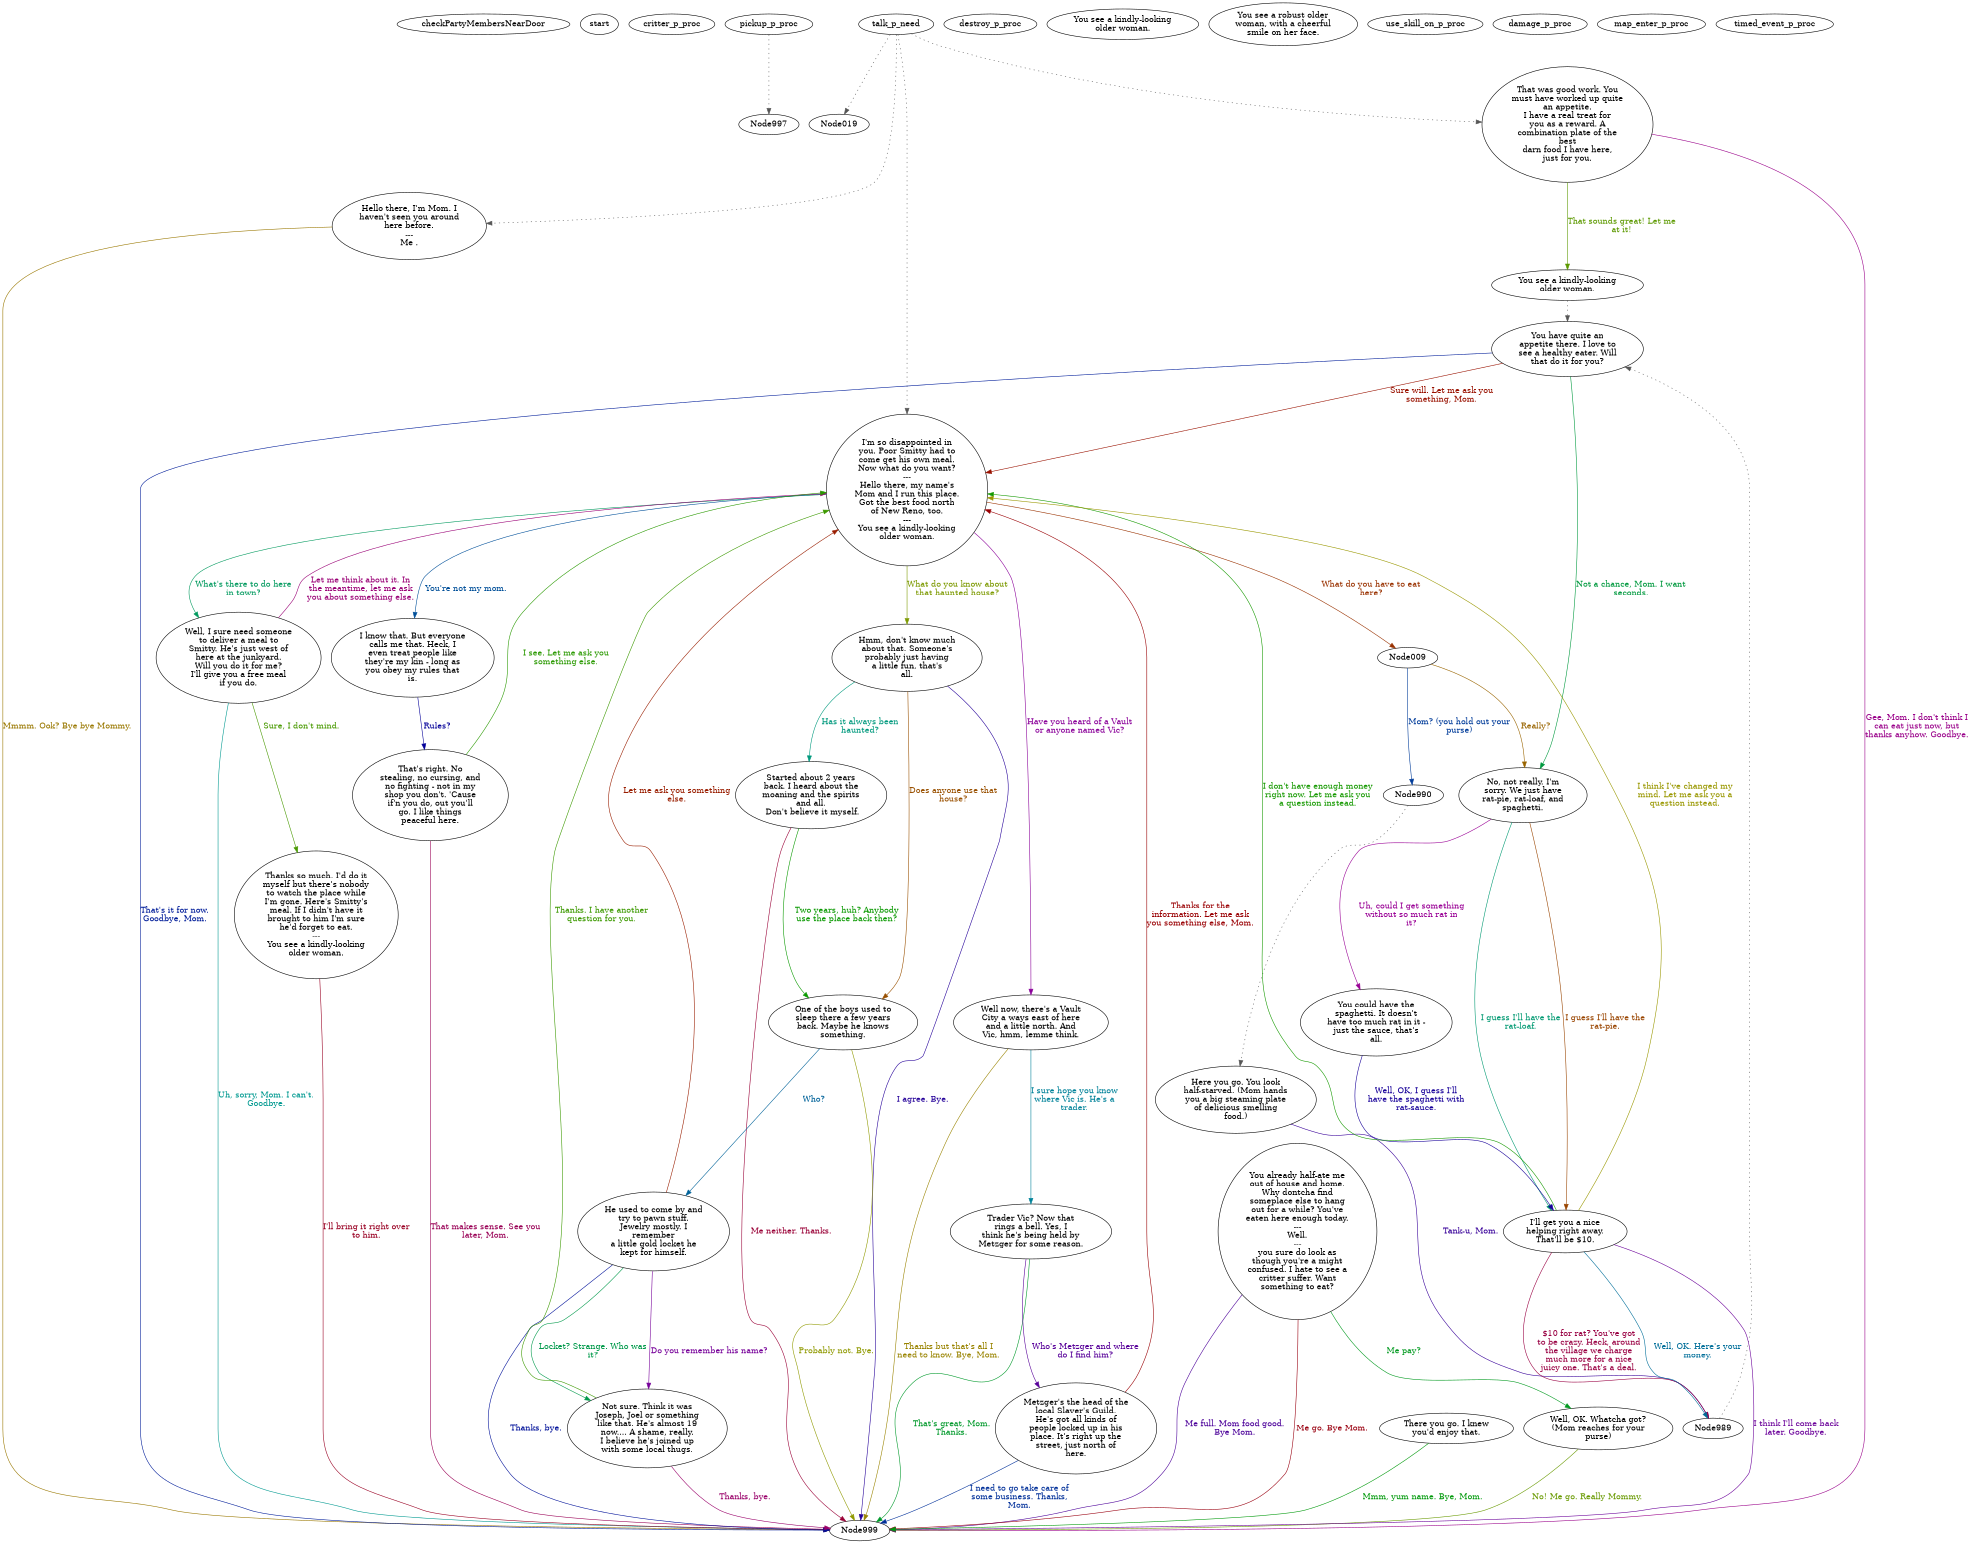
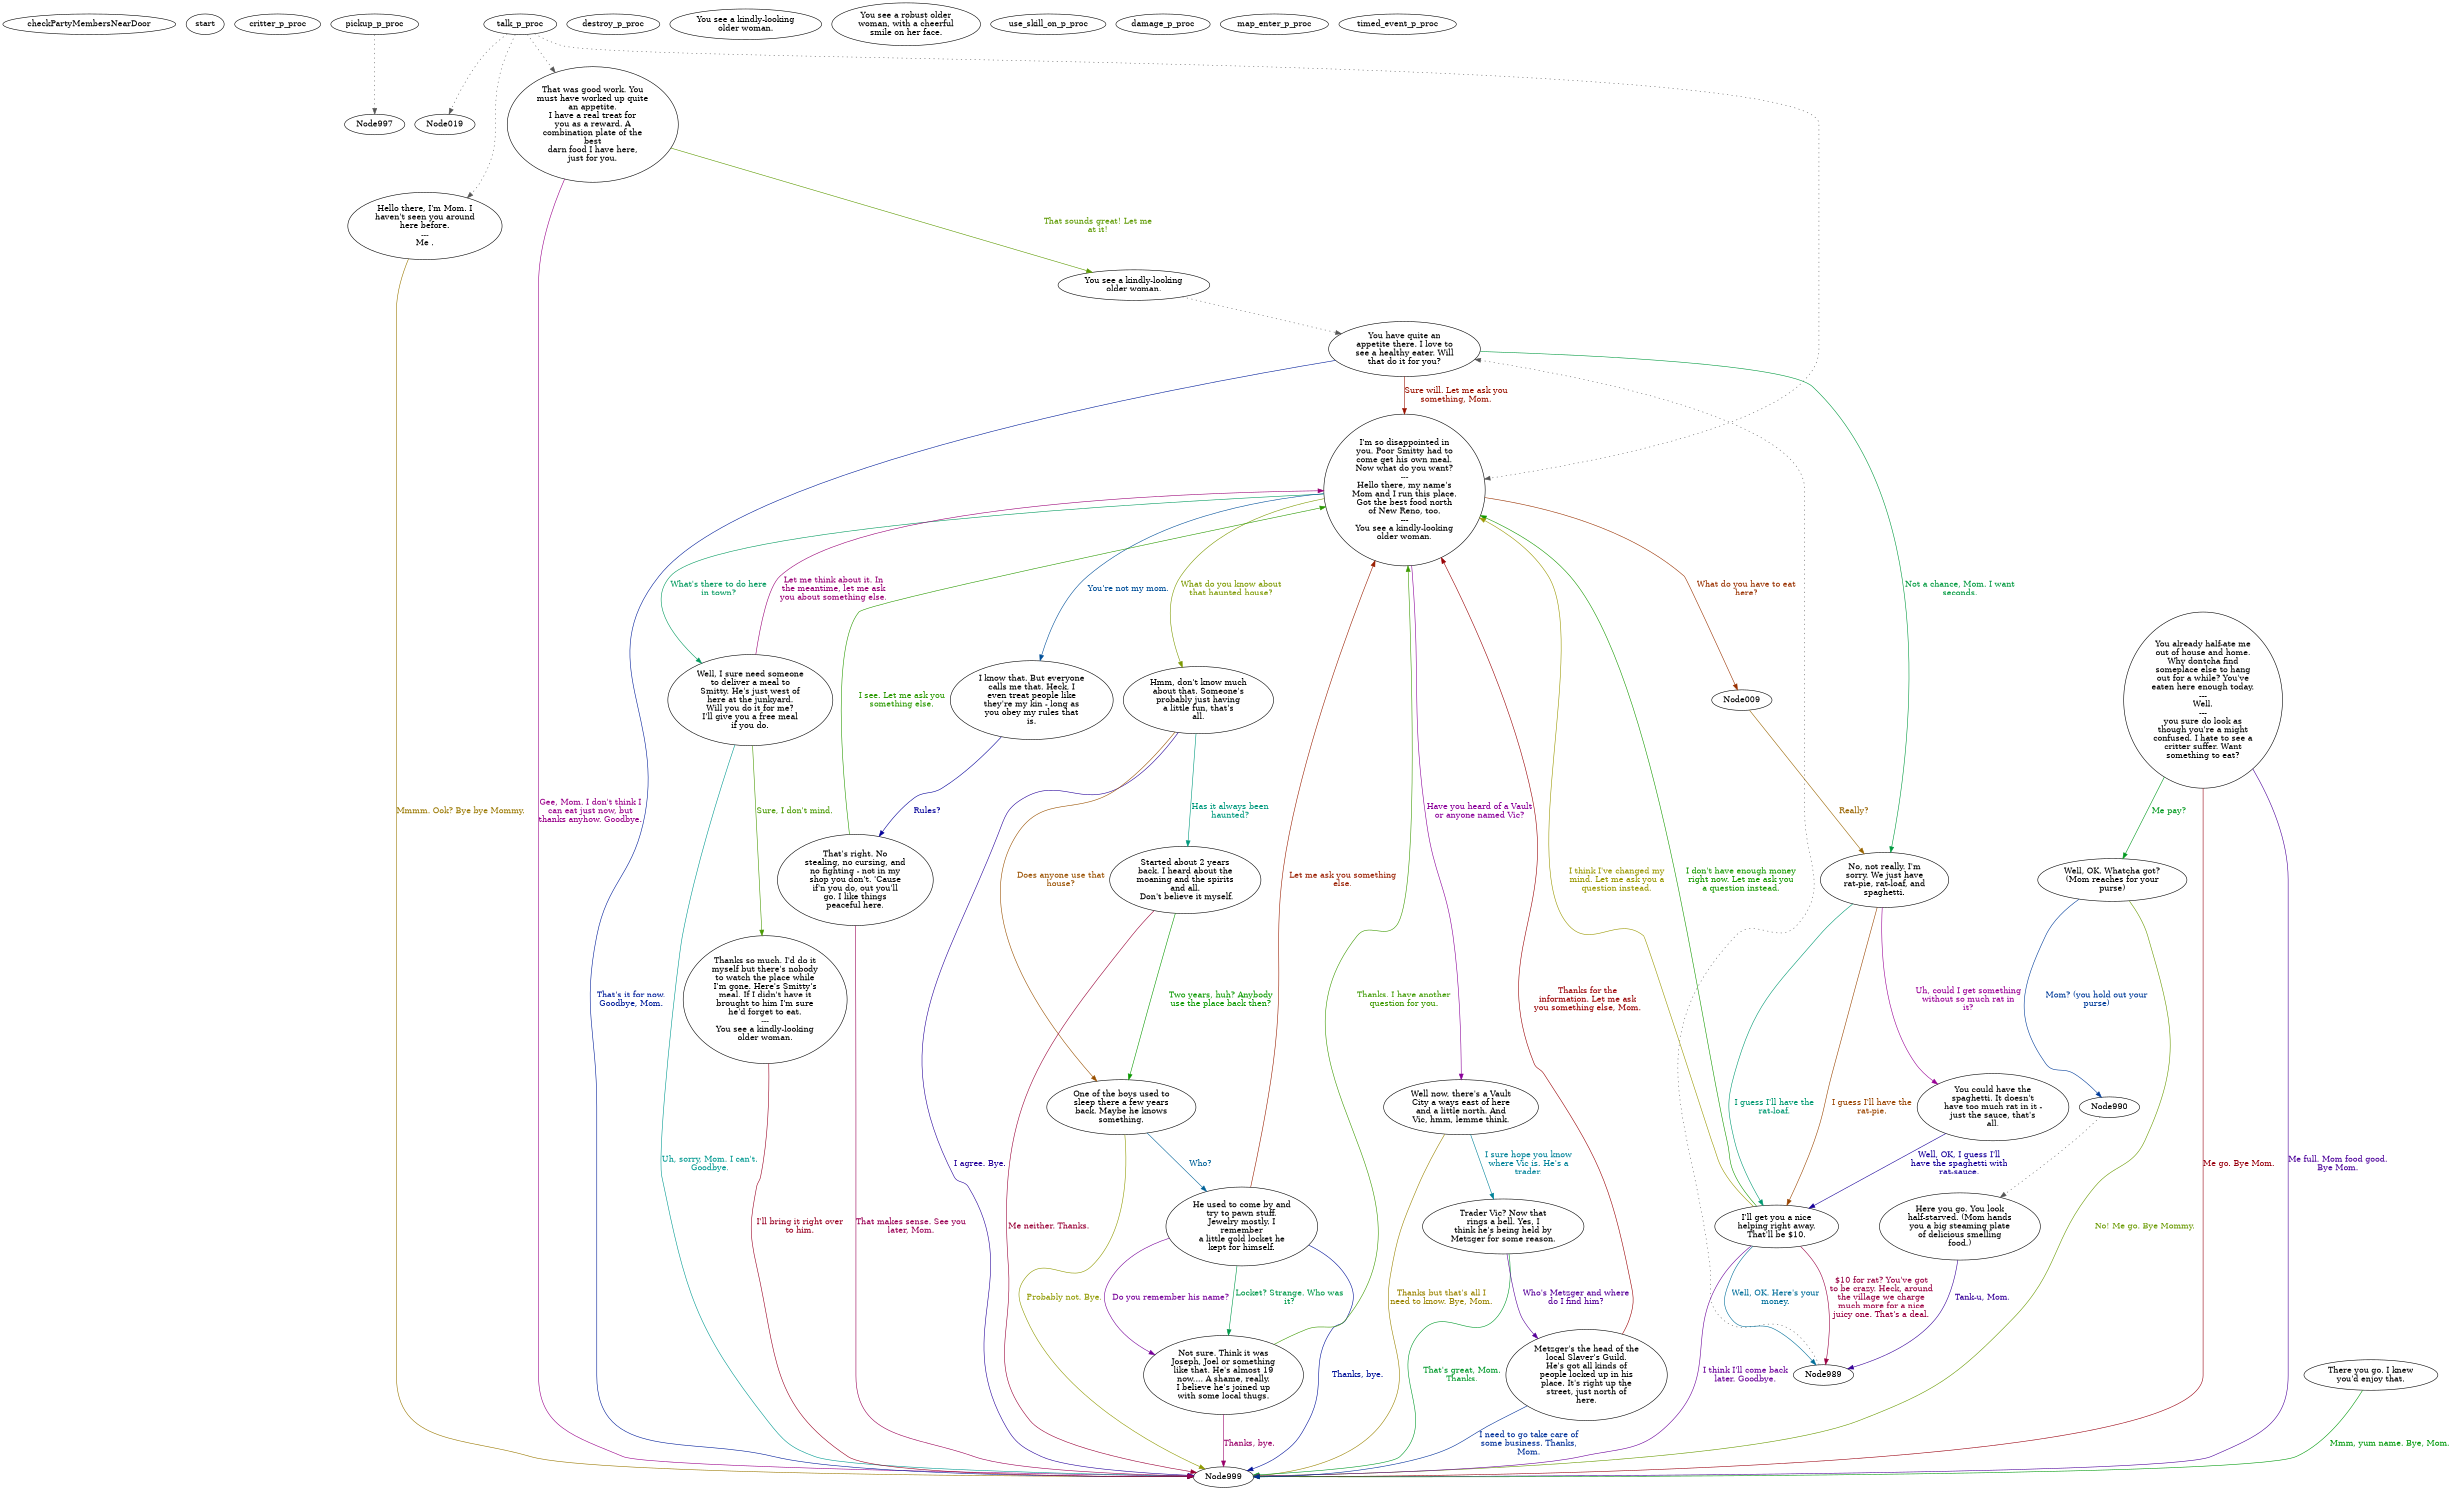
node "talk_p_need": label "talk_p_need" -> "talk_p_proc"
edge "Node009" -> "Node990": now "Well, OK. Whatcha got? (Mom reaches for your purse)" -> "Node990"
edge "Well, OK. Whatcha got? (Mom reaches for your purse)" -> "Node999": label "No! Me go. Really Mommy." -> "No! Me go. Bye Mommy."
